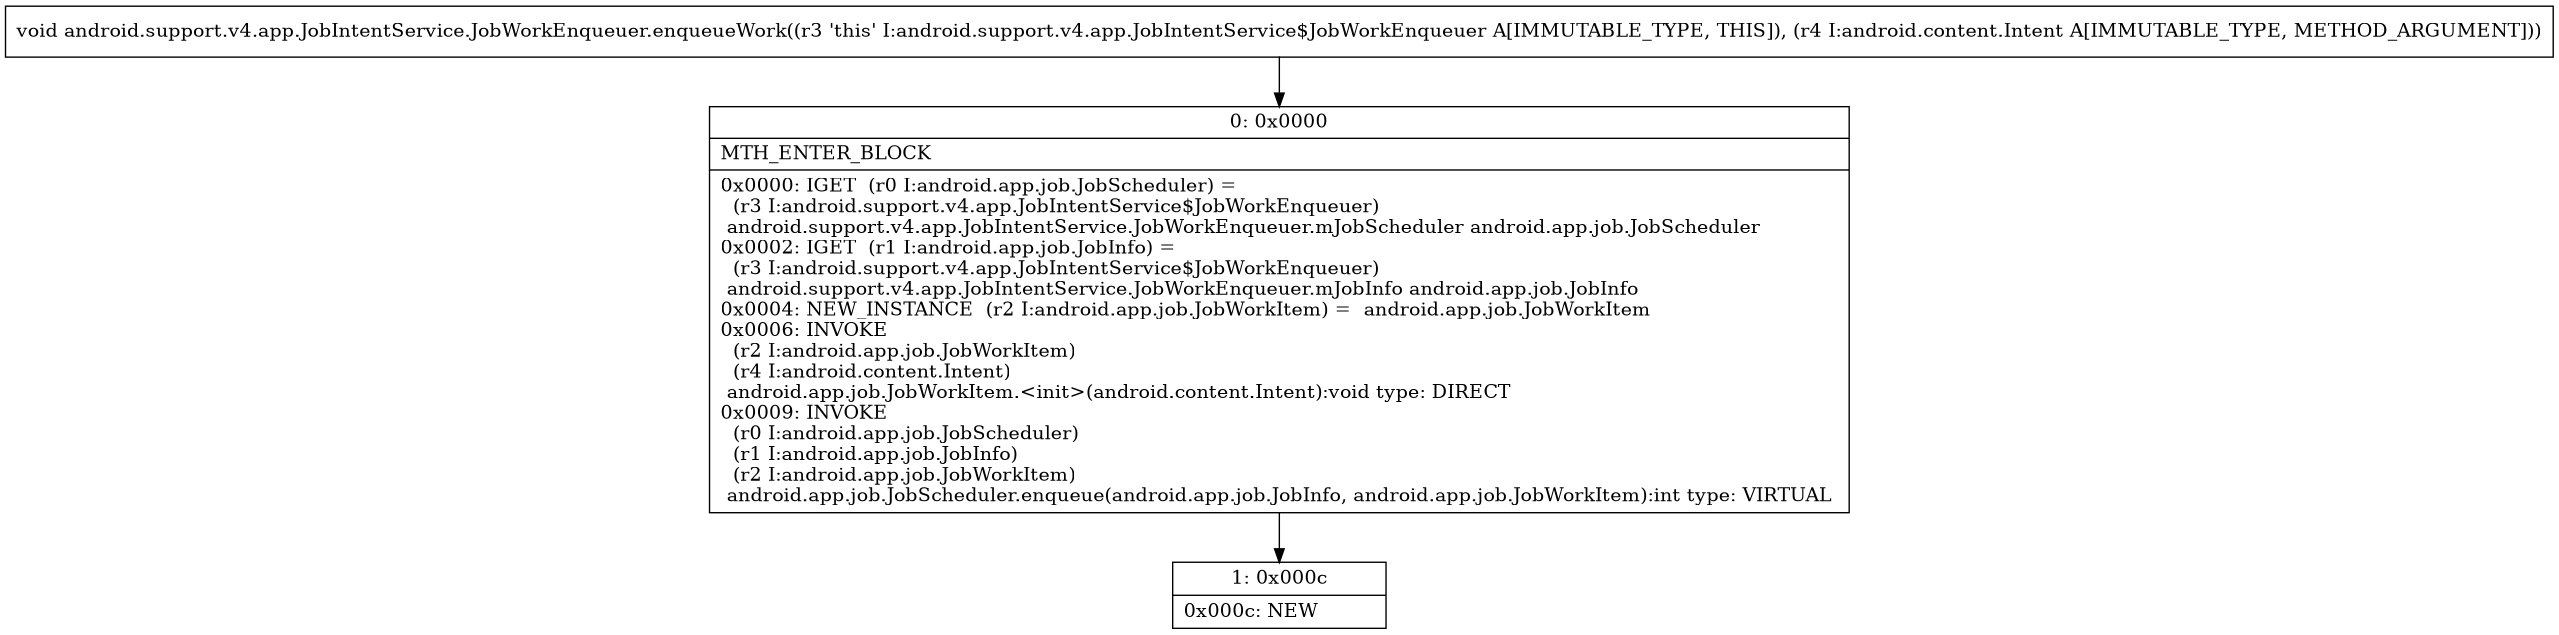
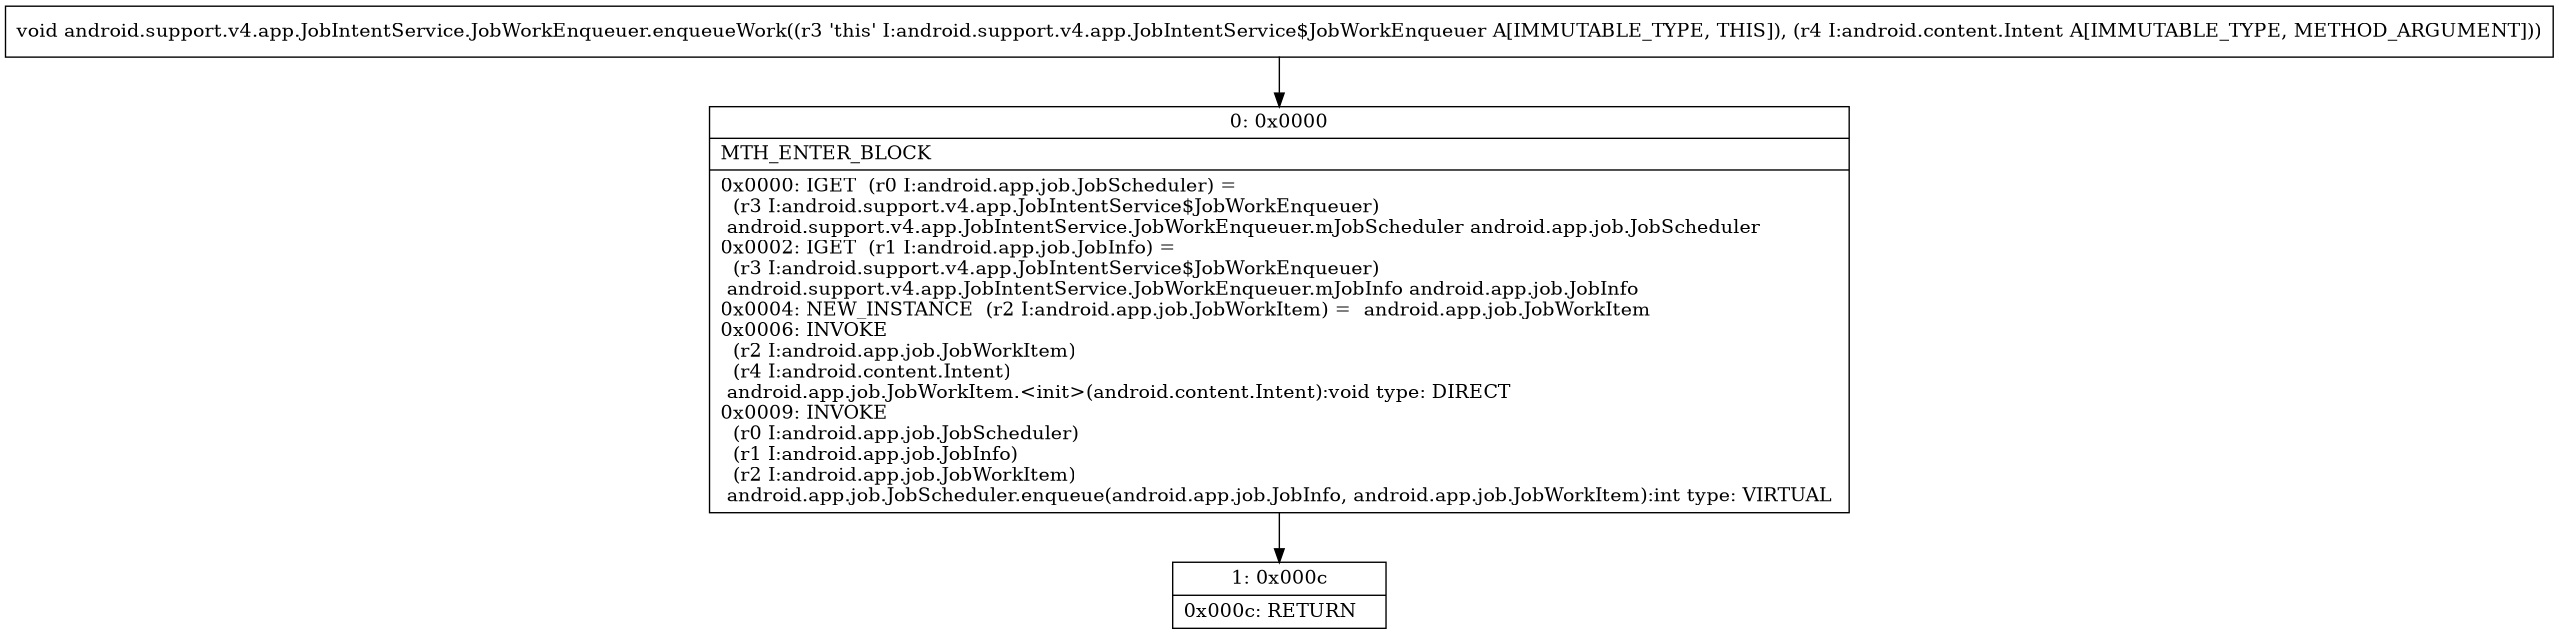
node "1: 0x000c": text "0x000c: NEW" -> "0x000c: RETURN"
